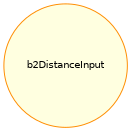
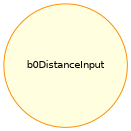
node "b2DistanceInput": label "b2DistanceInput" -> "b0DistanceInput"
